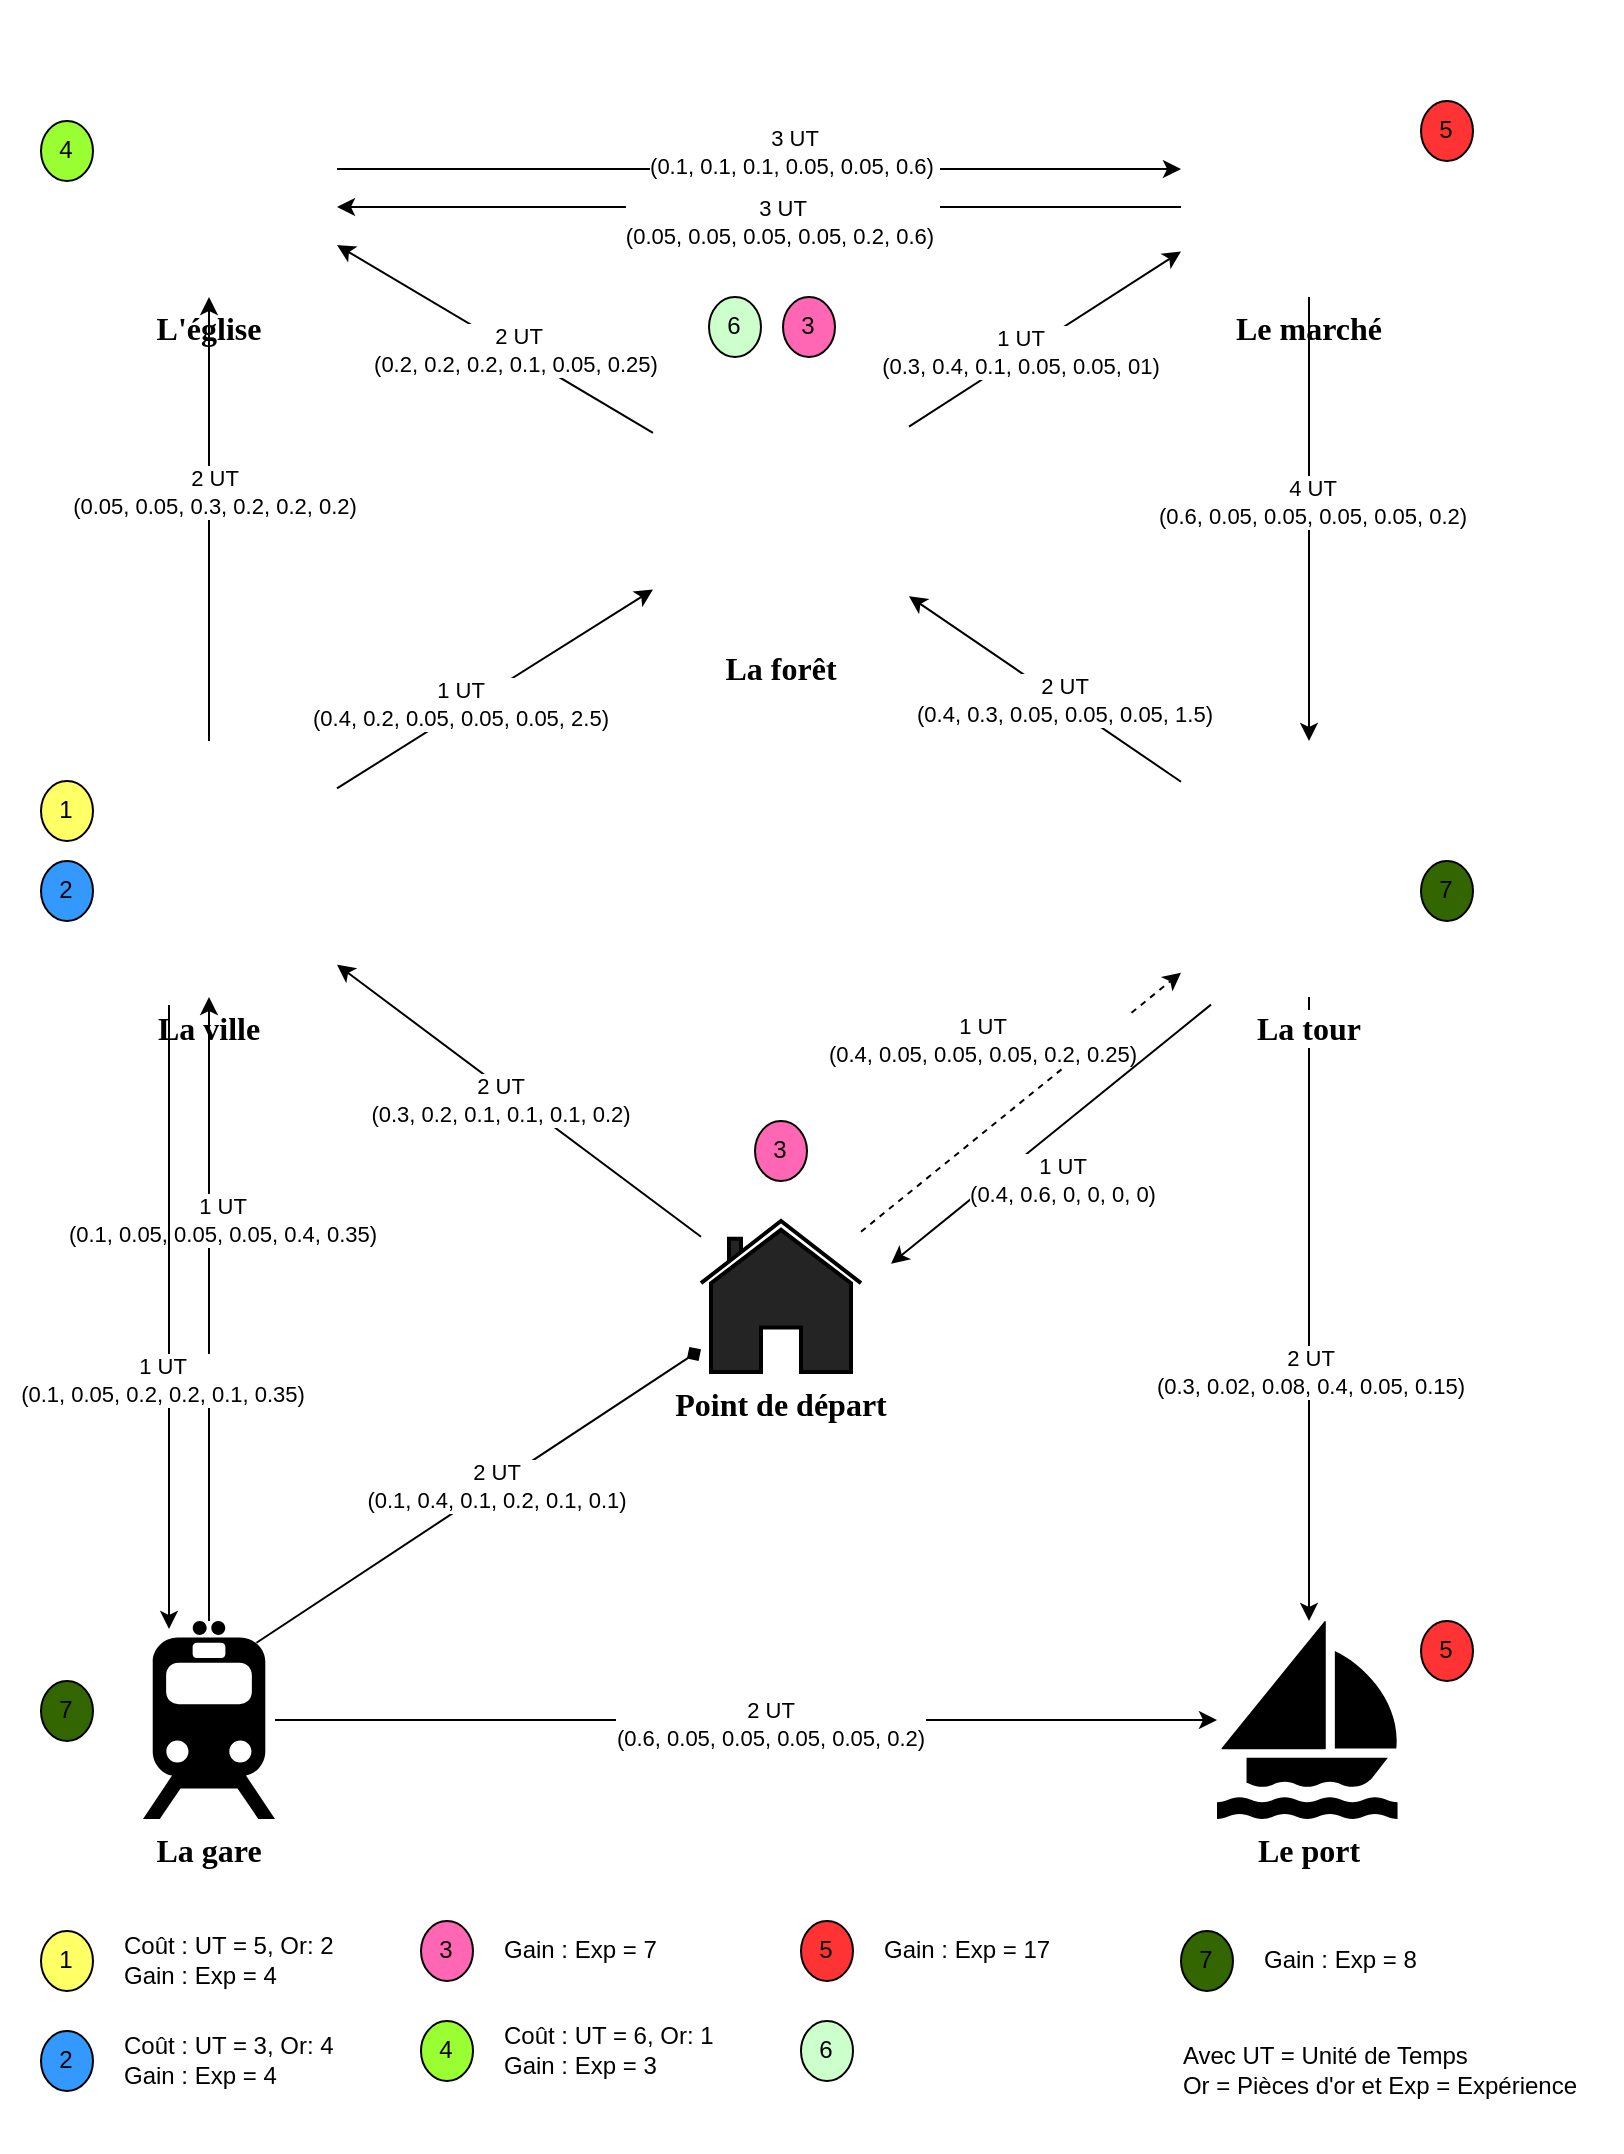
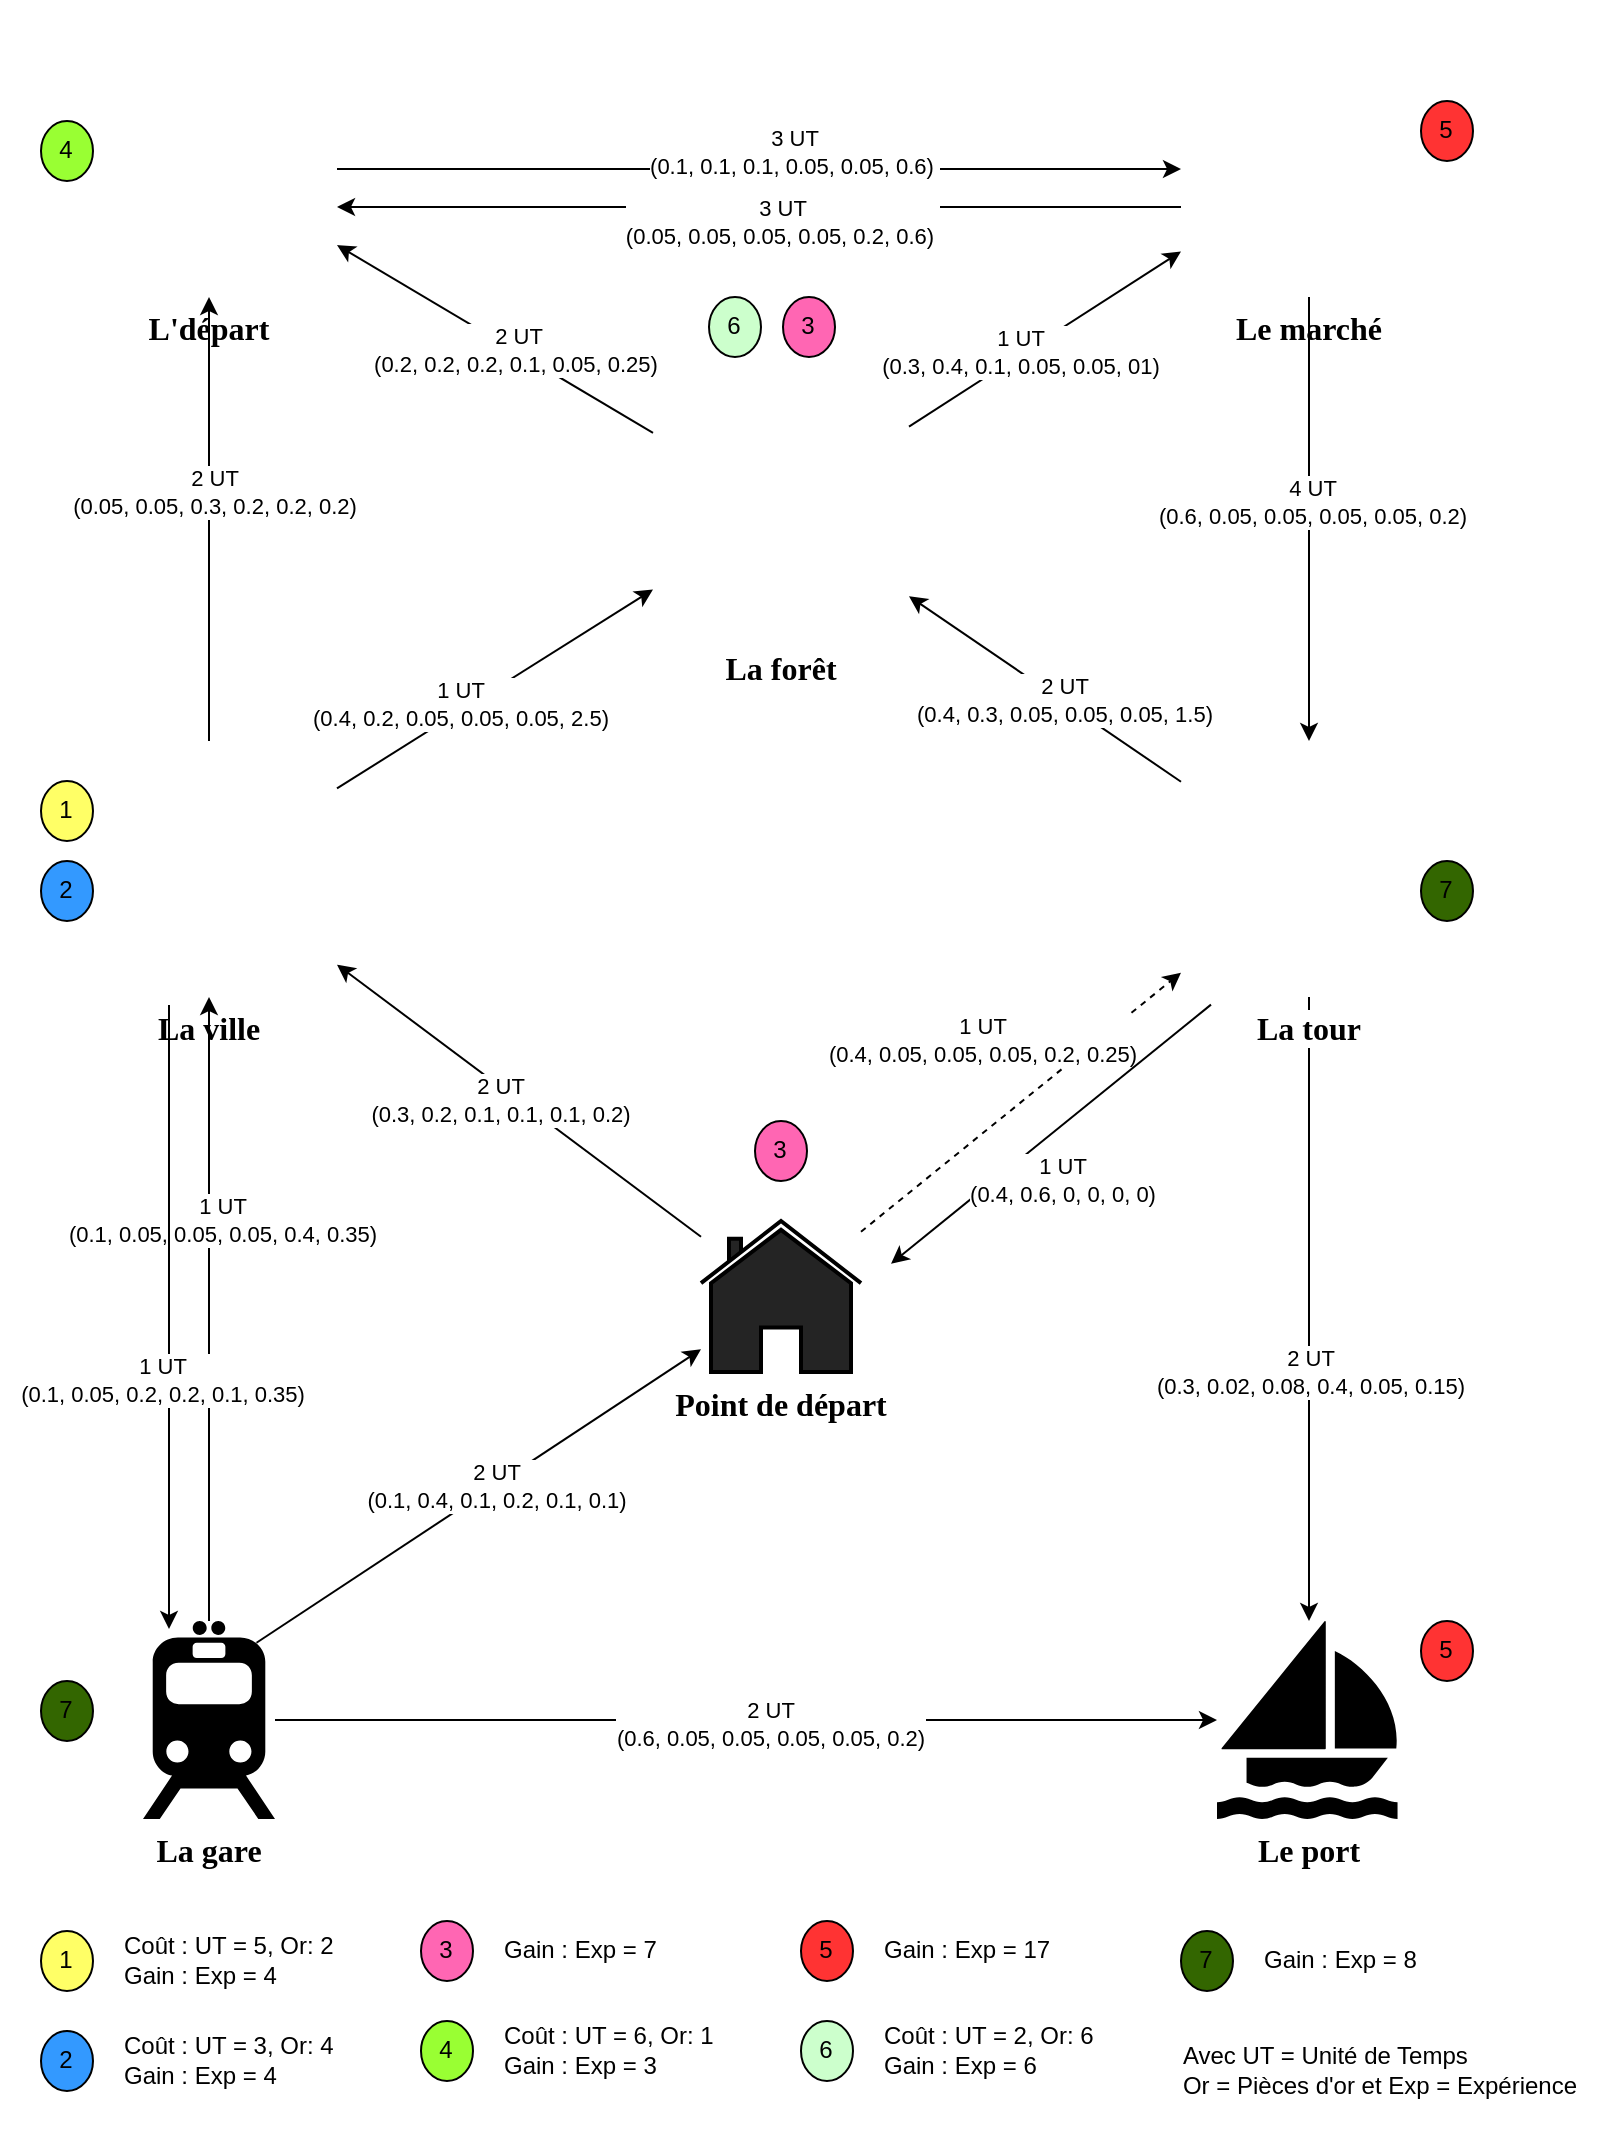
node "L'église": label "L'église" -> "L'départ"
edge "La gare" -> "Point de départ": arrowhead diamond -> classic
node "Coût : UT = 2, Or: 6 Gain : Exp = 6": added
